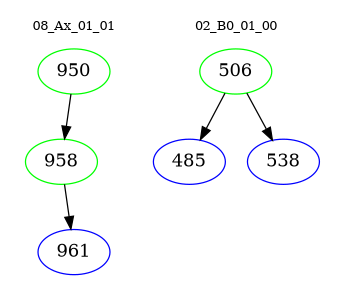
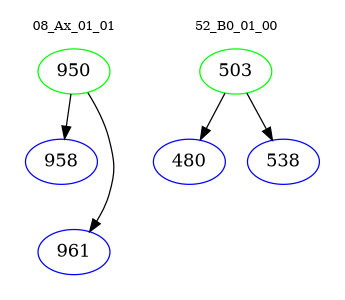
cluster "02_B0_01_00": label "02_B0_01_00" -> "52_B0_01_00"
node "506": label "506" -> "503"
node "958": color green -> blue
node "485": label "485" -> "480"
edge "958" -> "961": now "950" -> "961"
